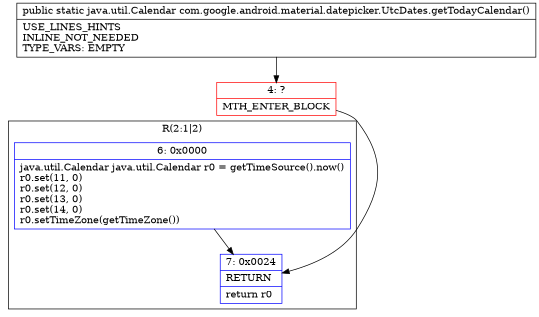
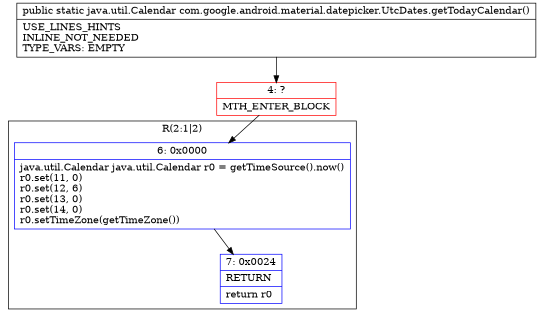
node "6: 0x0000": text "r0.set(12, 0)" -> "r0.set(12, 6)"
edge "4: ?" -> "7: 0x0024": now "4: ?" -> "6: 0x0000"
